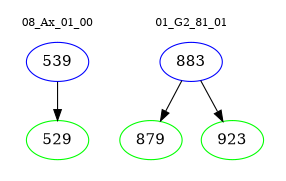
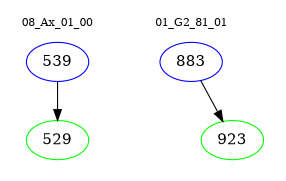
node "879": removed
